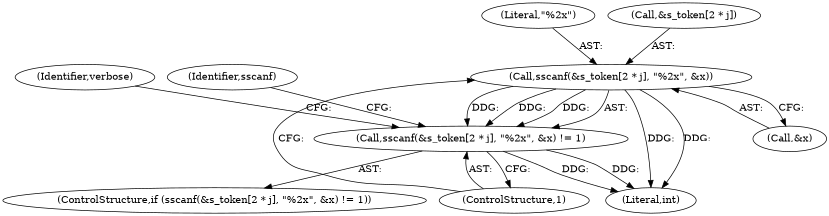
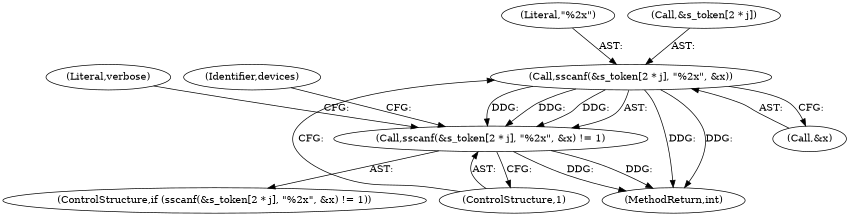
node "(Identifier,verbose)": label "(Identifier,verbose)" -> "(Literal,verbose)"
node "(Identifier,sscanf)": label "(Identifier,sscanf)" -> "(Identifier,devices)"
node "(Literal,int)": label "(Literal,int)" -> "(MethodReturn,int)"
